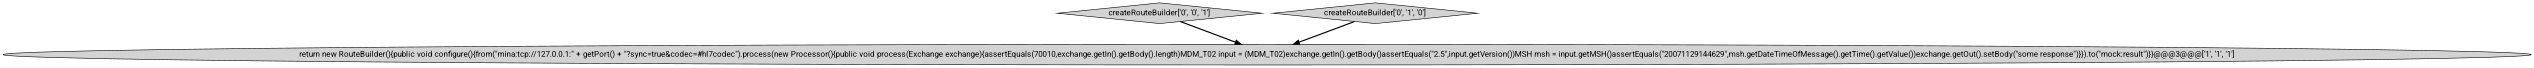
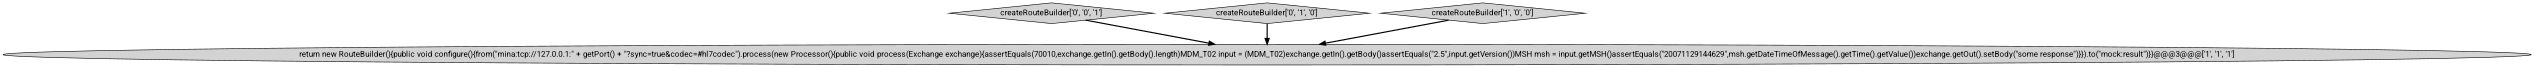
node "createRouteBuilder['1', '0', '0']": added
